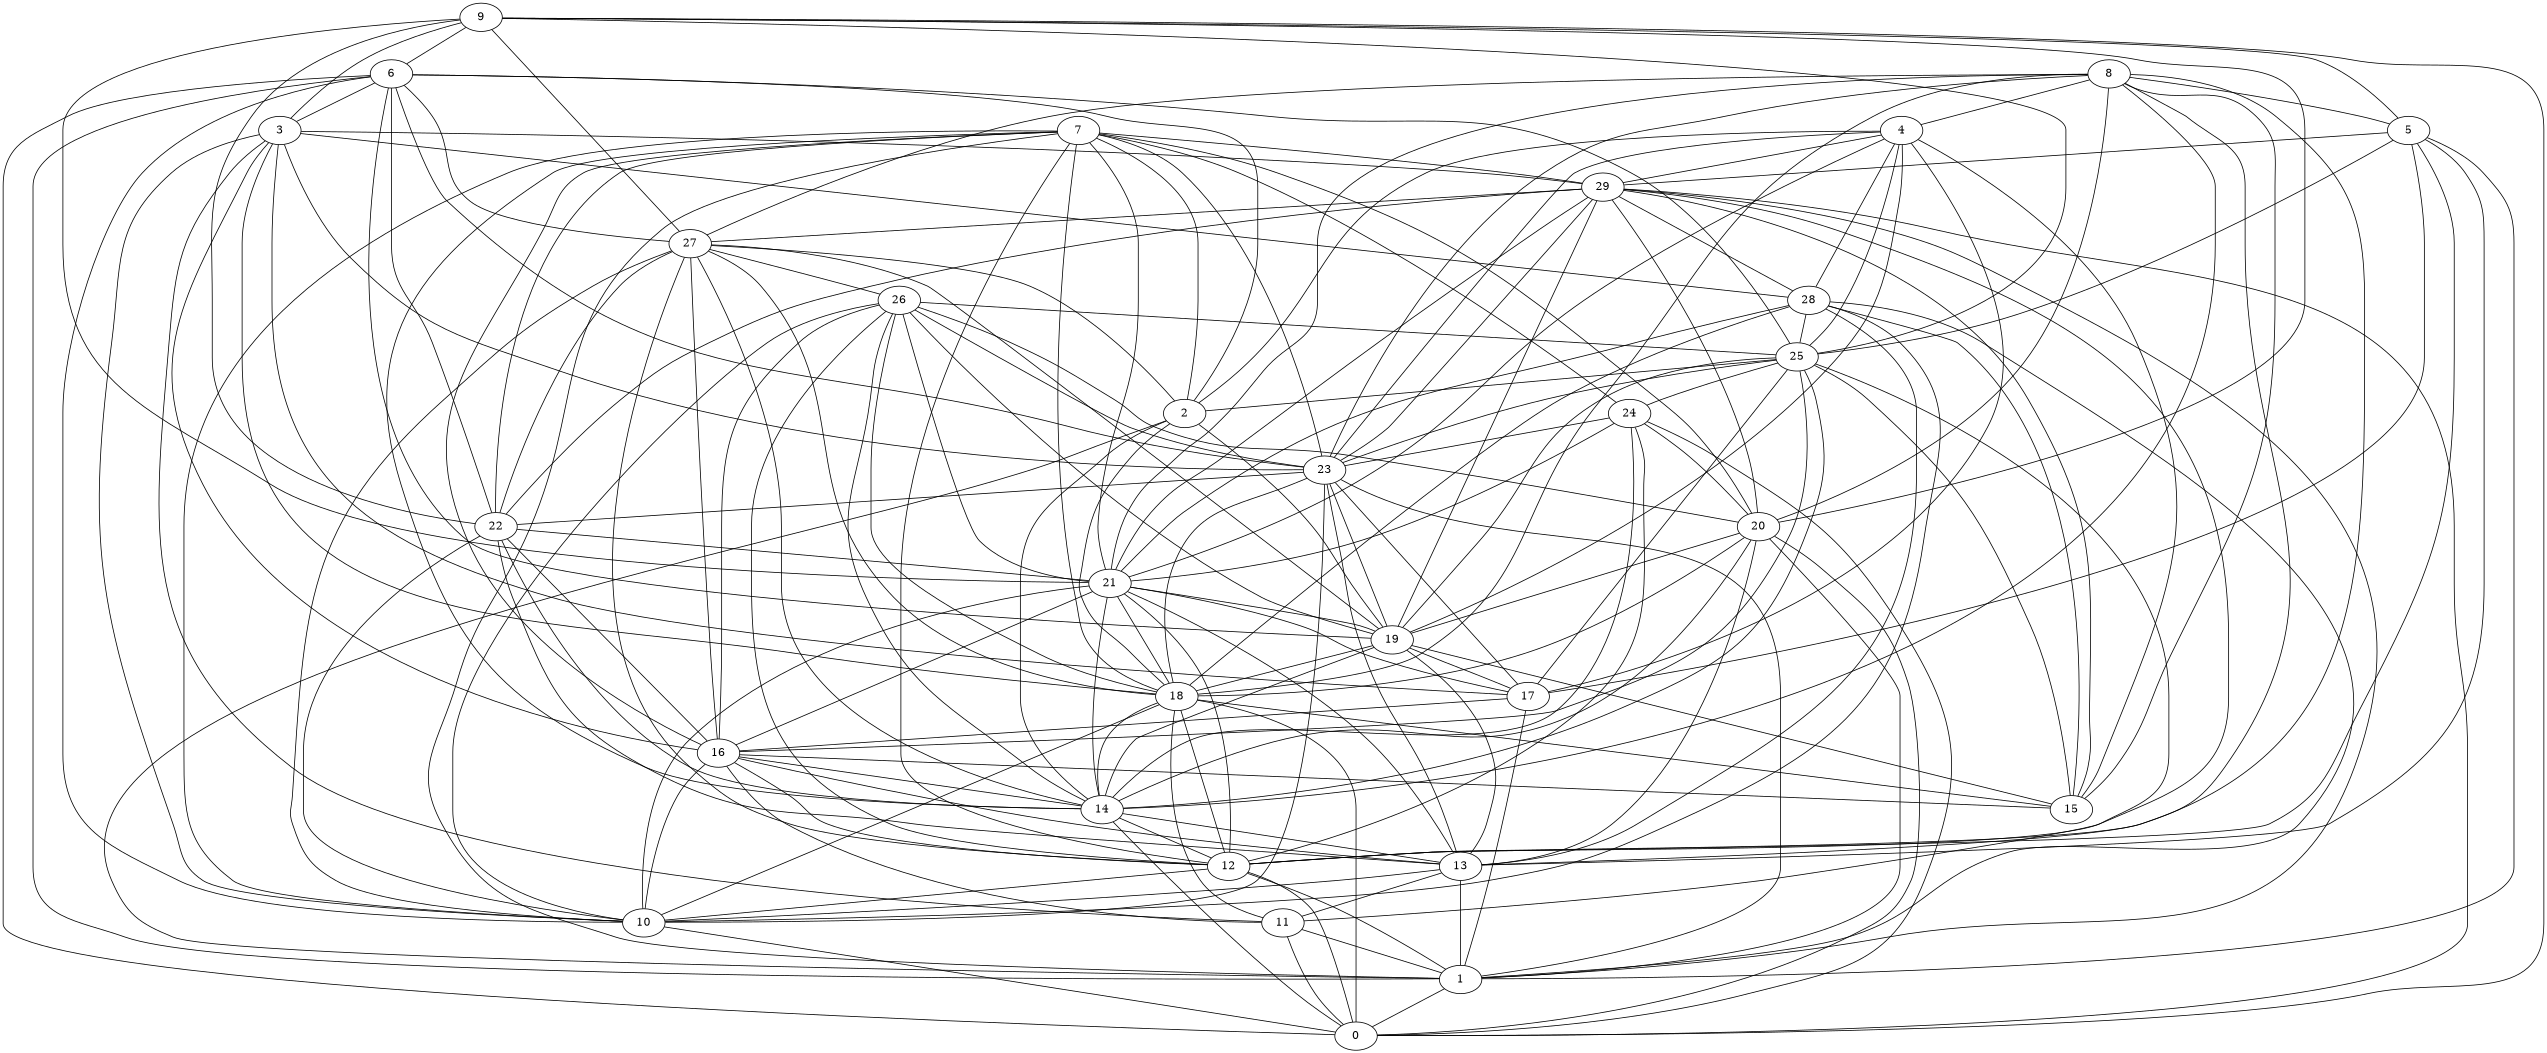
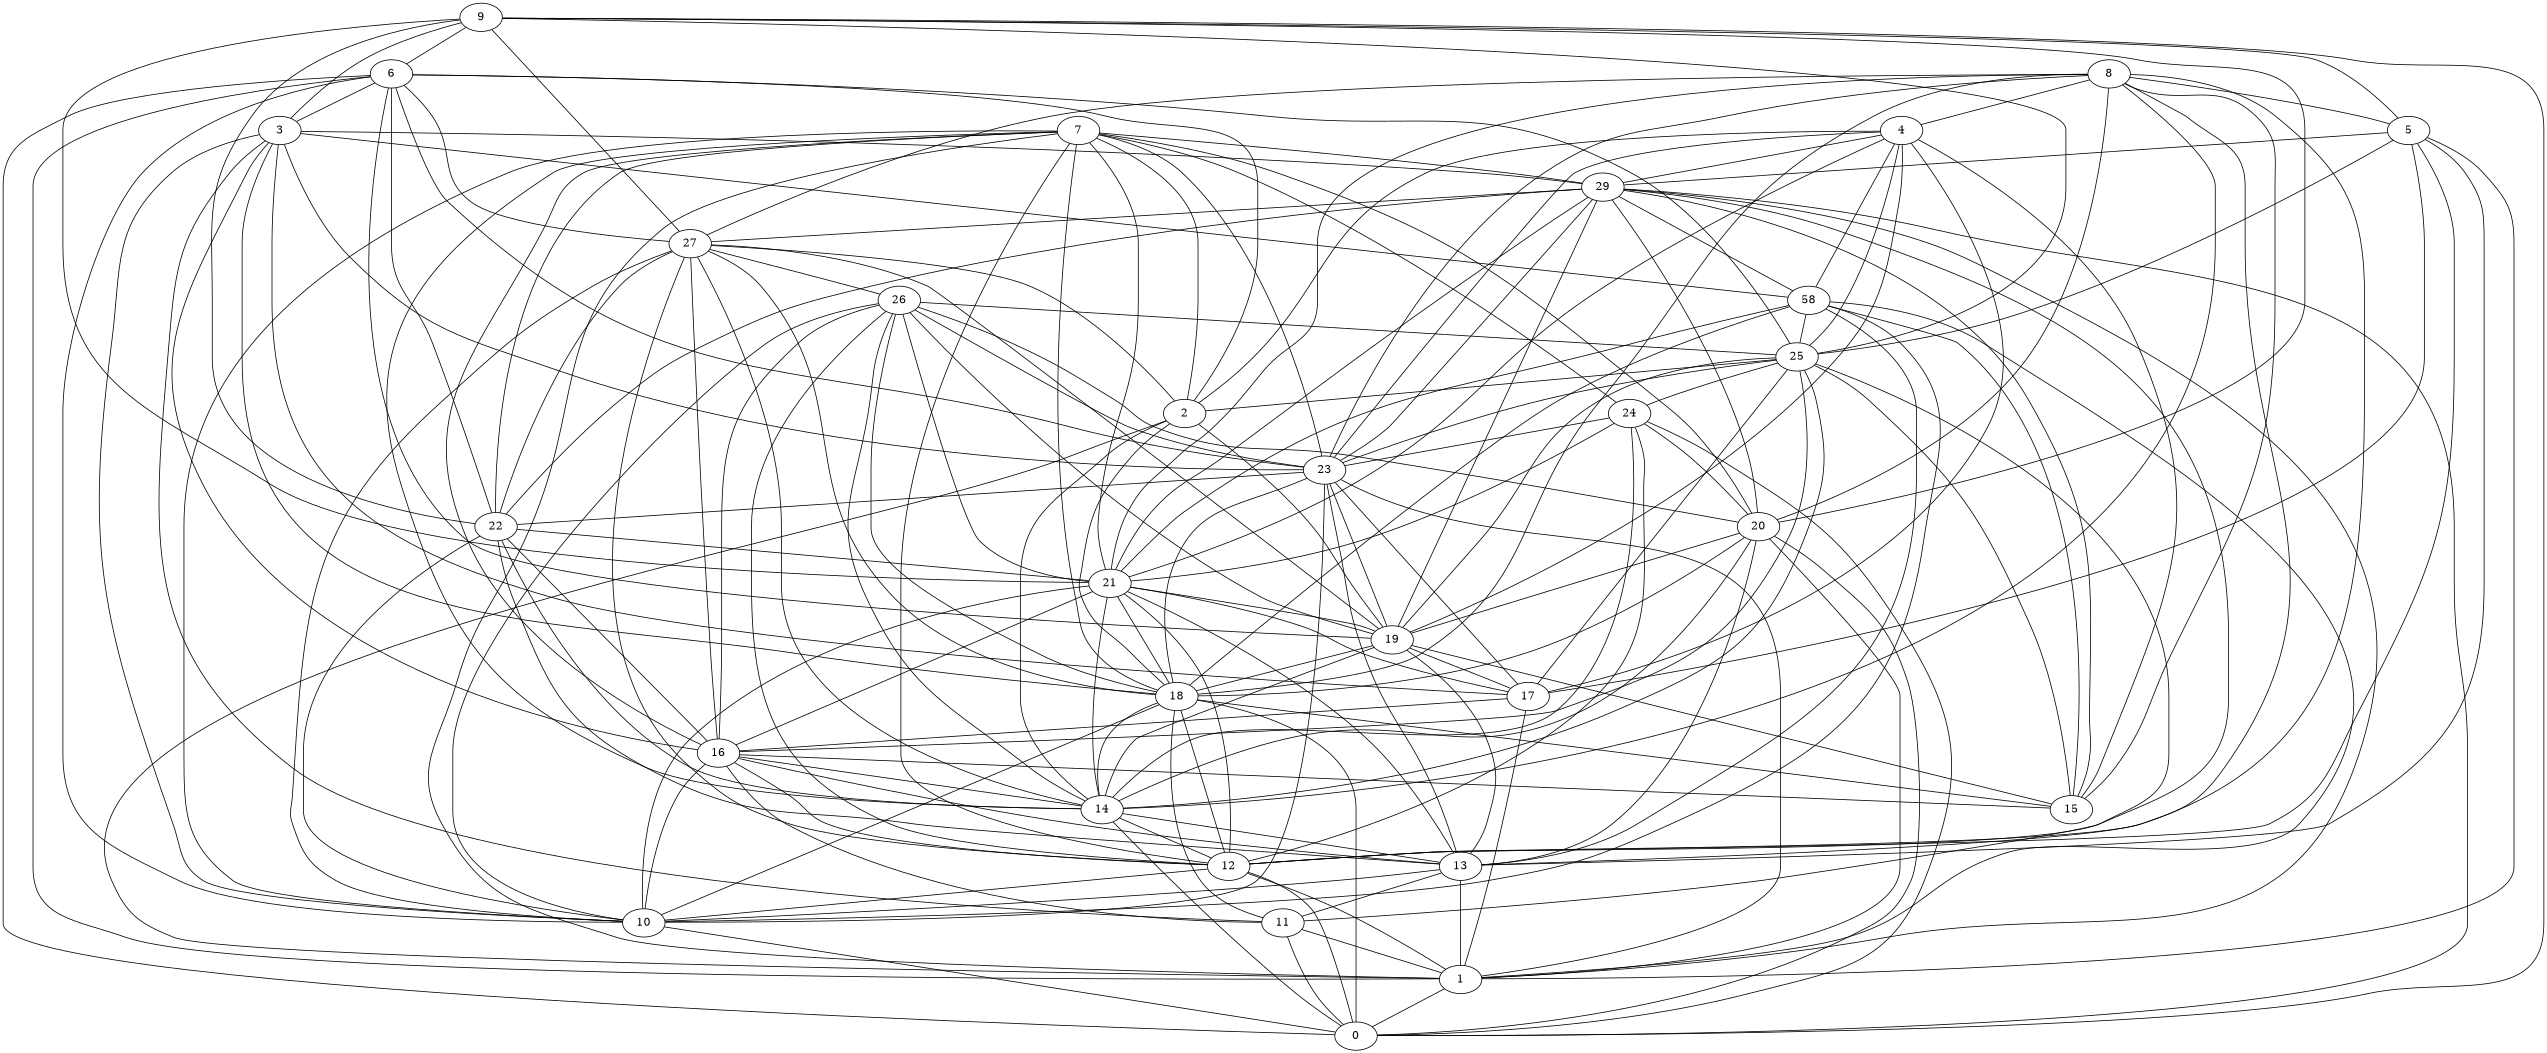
node "28": label "28" -> "58"
